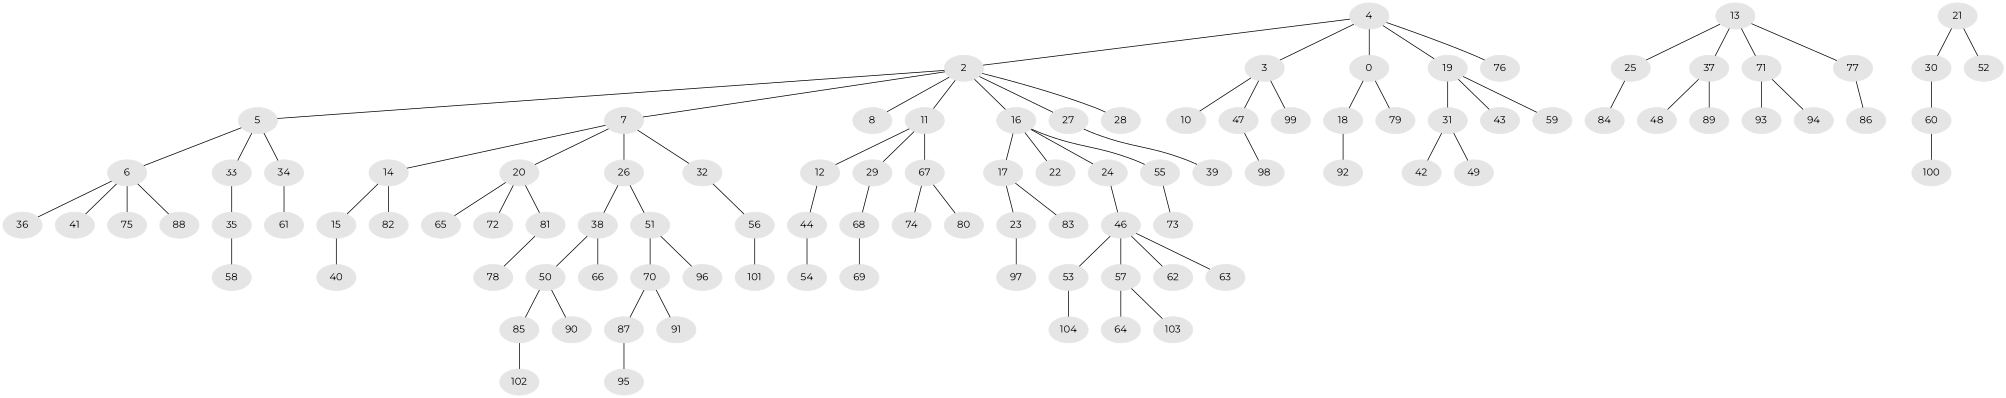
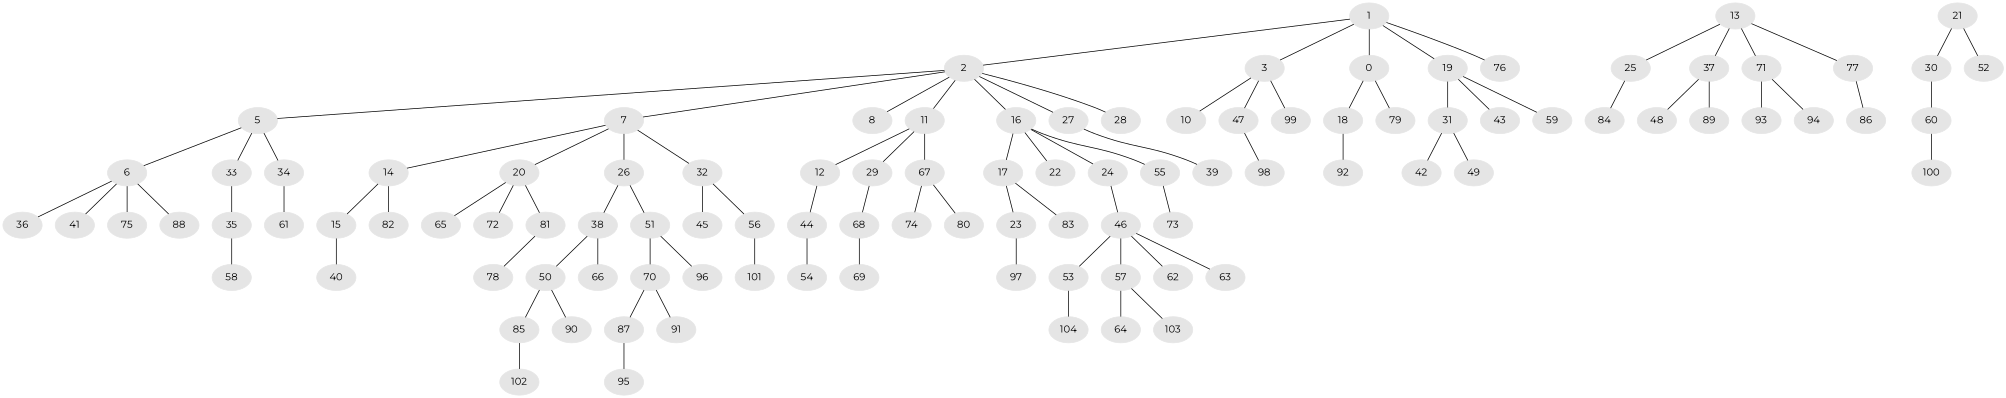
node "4": label "4" -> "1"
node "45": added
